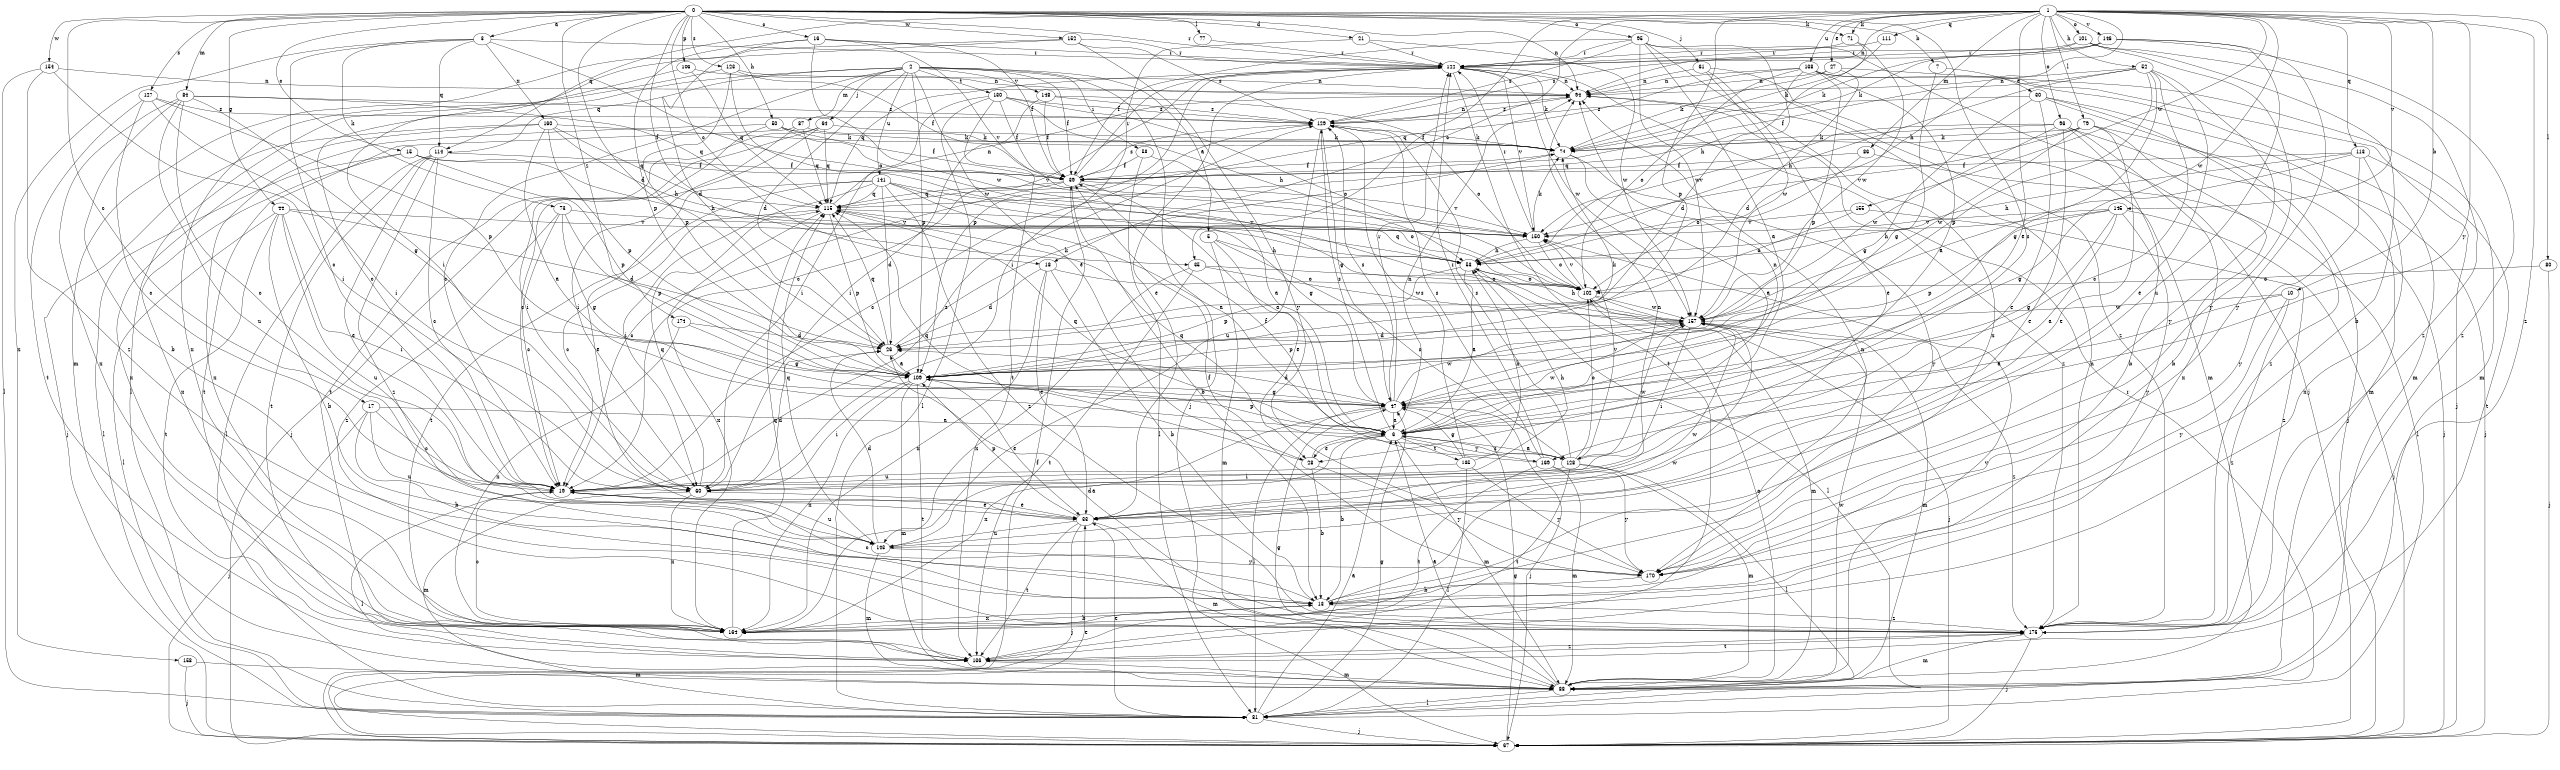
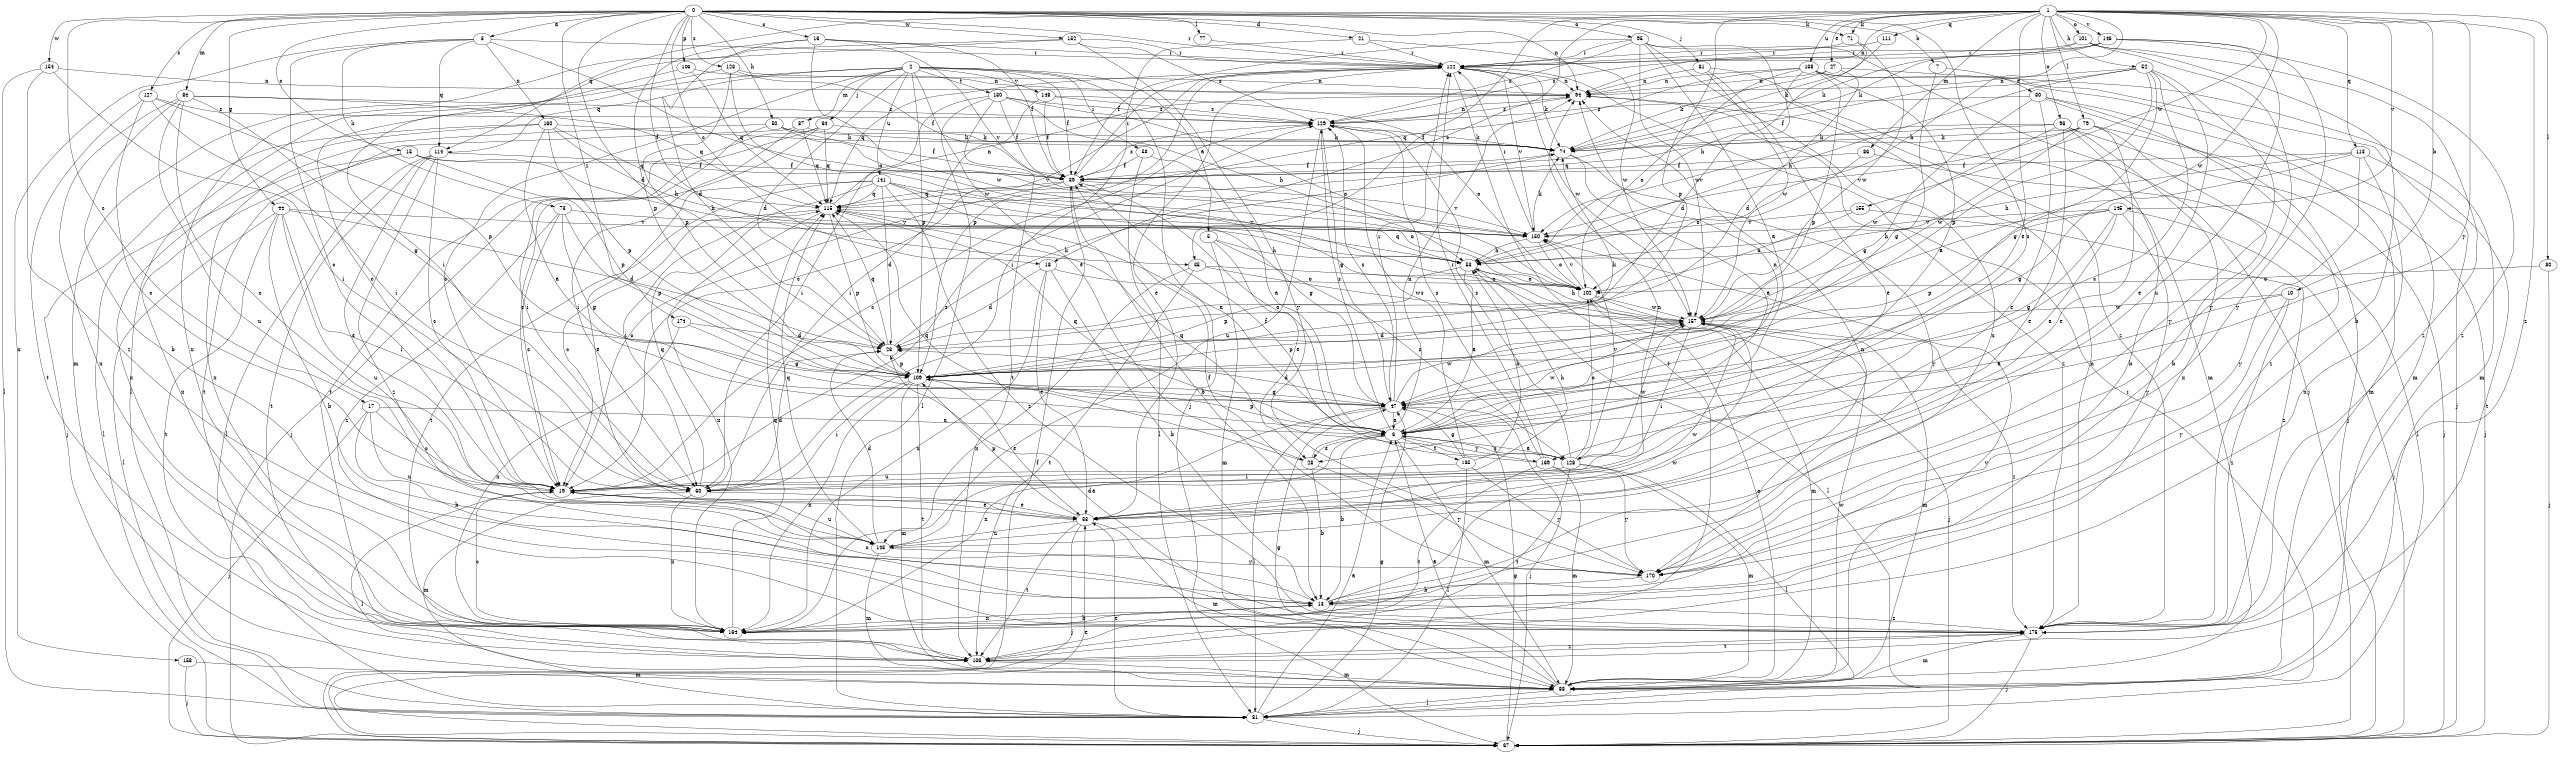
edge "26" -> "109": label "a" -> "p"
